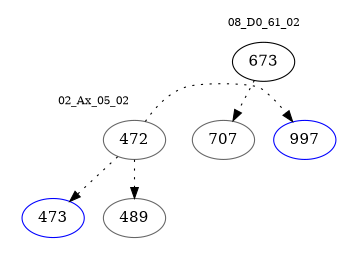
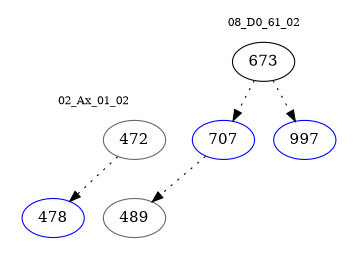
edge "472" -> "997": now "673" -> "997"
cluster "02_Ax_05_02": label "02_Ax_05_02" -> "02_Ax_01_02"
node "707": color gray40 -> blue
edge "472" -> "489": now "707" -> "489"
node "473": label "473" -> "478"
